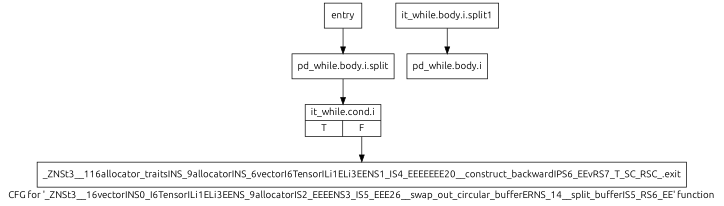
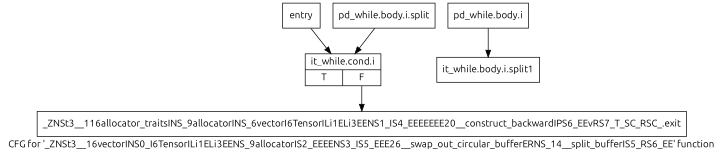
edge "entry" -> "pd_while.body.i.split": now "entry" -> "it_while.cond.i"
edge "it_while.body.i.split1" -> "pd_while.body.i": reversed
